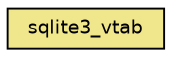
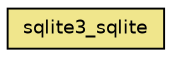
node "sqlite3_vtab": label "sqlite3_vtab" -> "sqlite3_sqlite"
